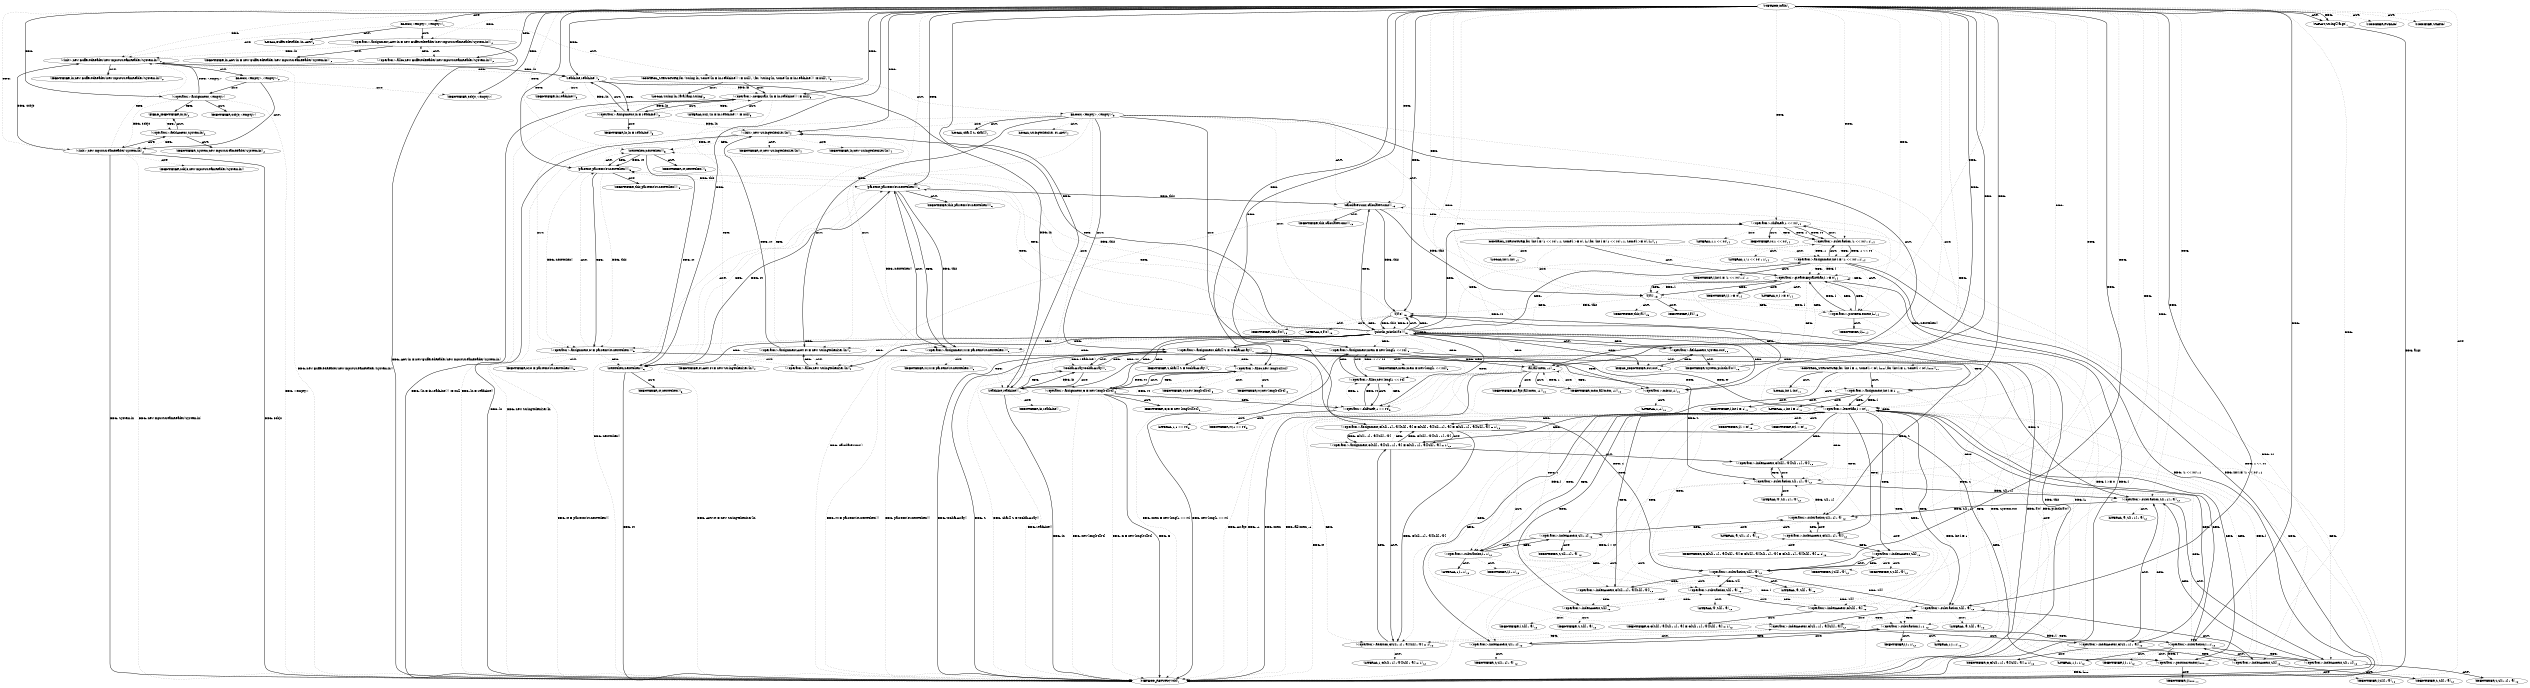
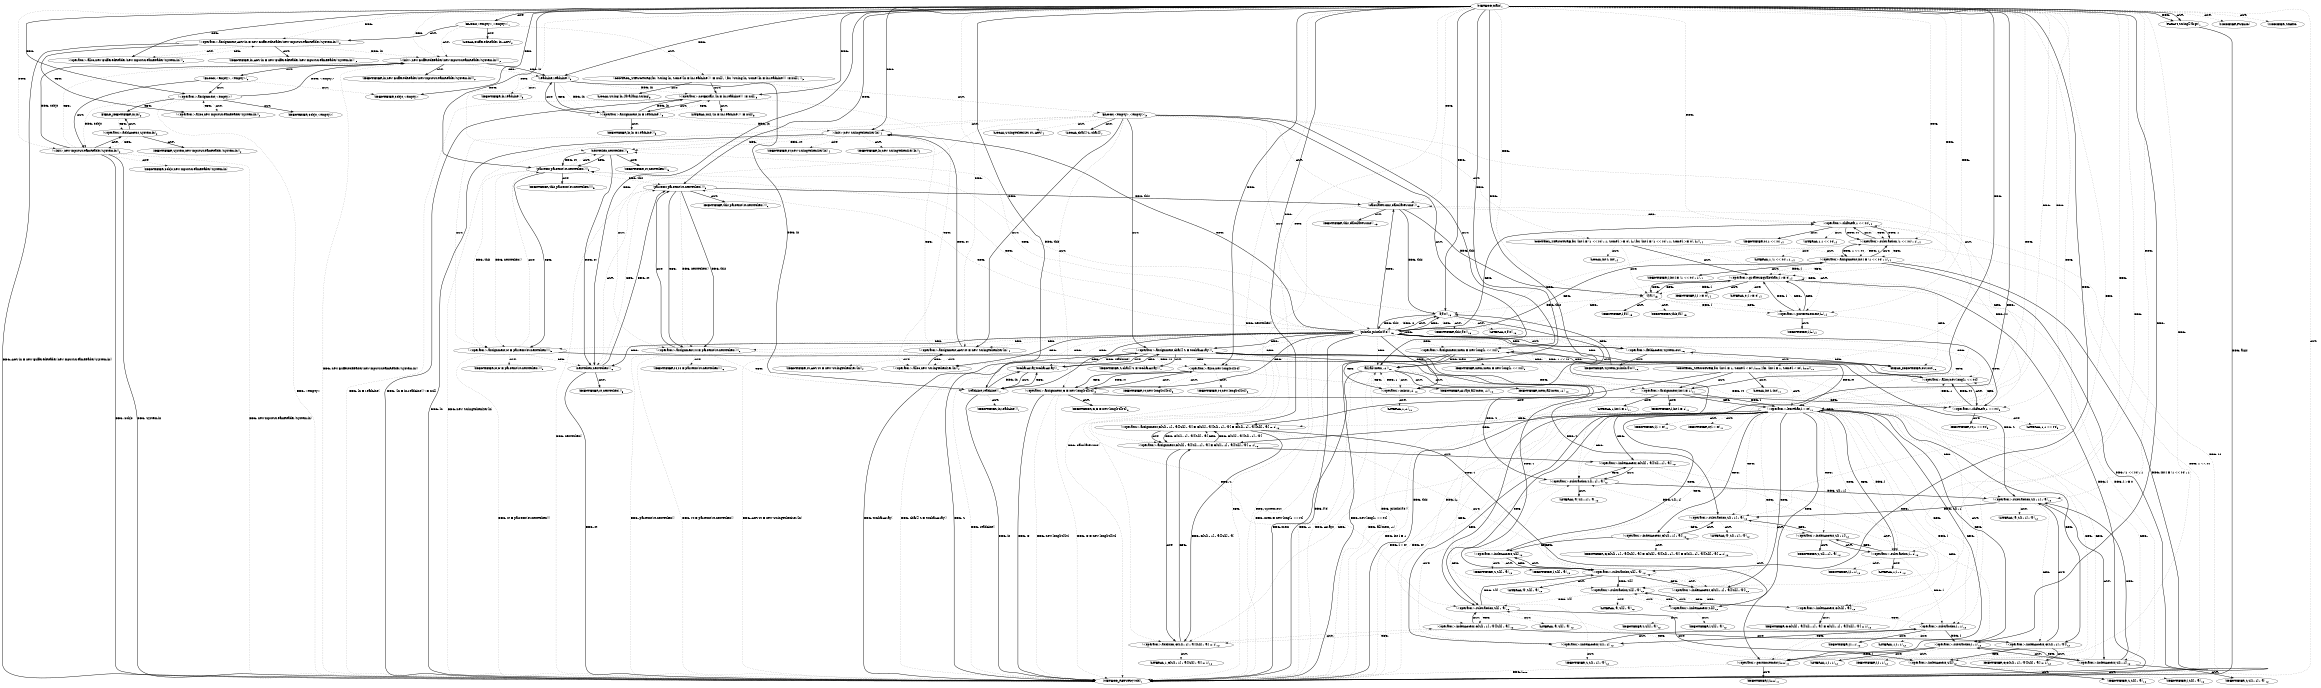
node "(<operator>.alloc,new InputStreamReader(System.in))": added
node "(IDENTIFIER,i,i < N)": text "18" -> "11"
